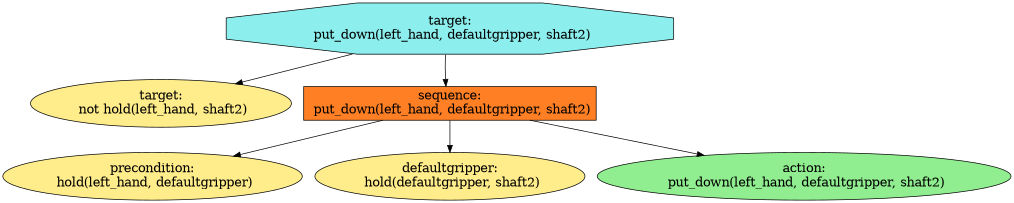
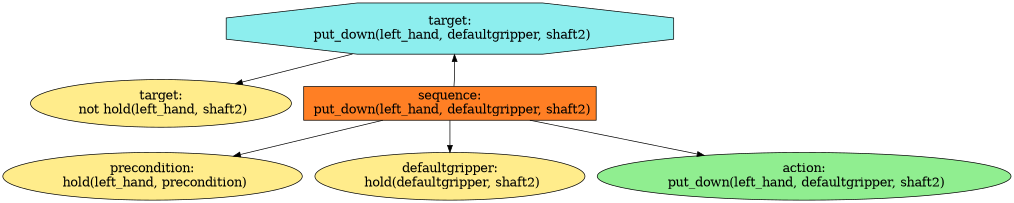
edge "target: put_down(left_hand, defaultgripper, shaft2)" -> "sequence: put_down(left_hand, defaultgripper, shaft2)": reversed
node "precondition: hold(left_hand, defaultgripper)": label "precondition: hold(left_hand, defaultgripper)" -> "precondition: hold(left_hand, precondition)"
